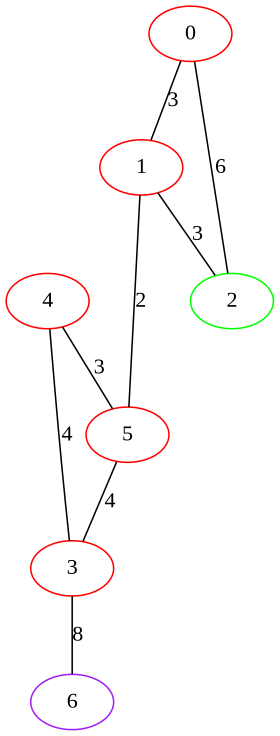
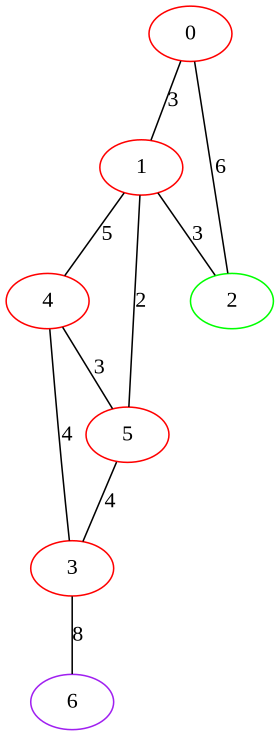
edge "1" -- "4": added, label "5"
